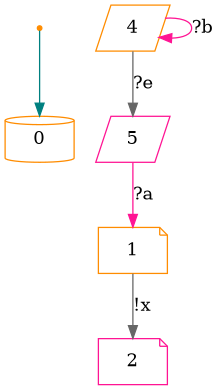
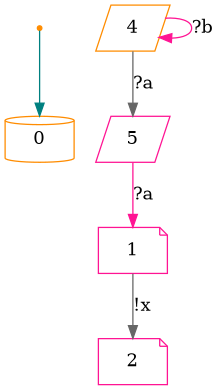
edge "4" -> "5": label "?e" -> "?a"
node "1": color darkorange -> deeppink
